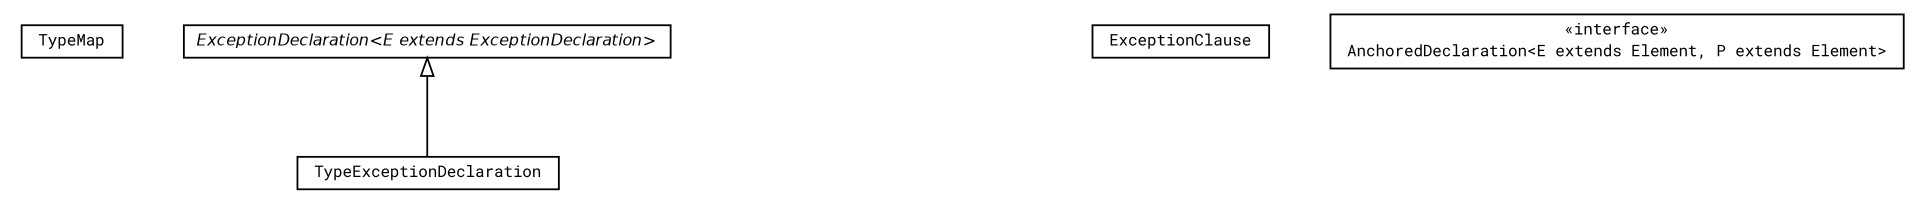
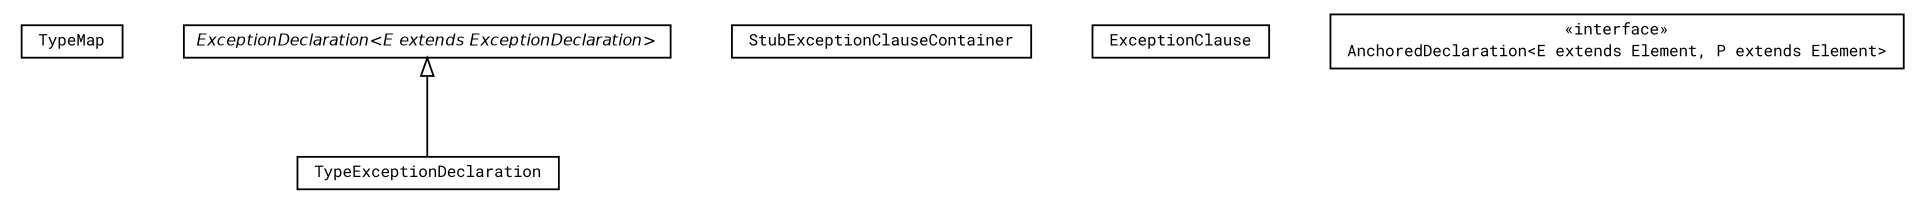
node "StubExceptionClauseContainer": added
